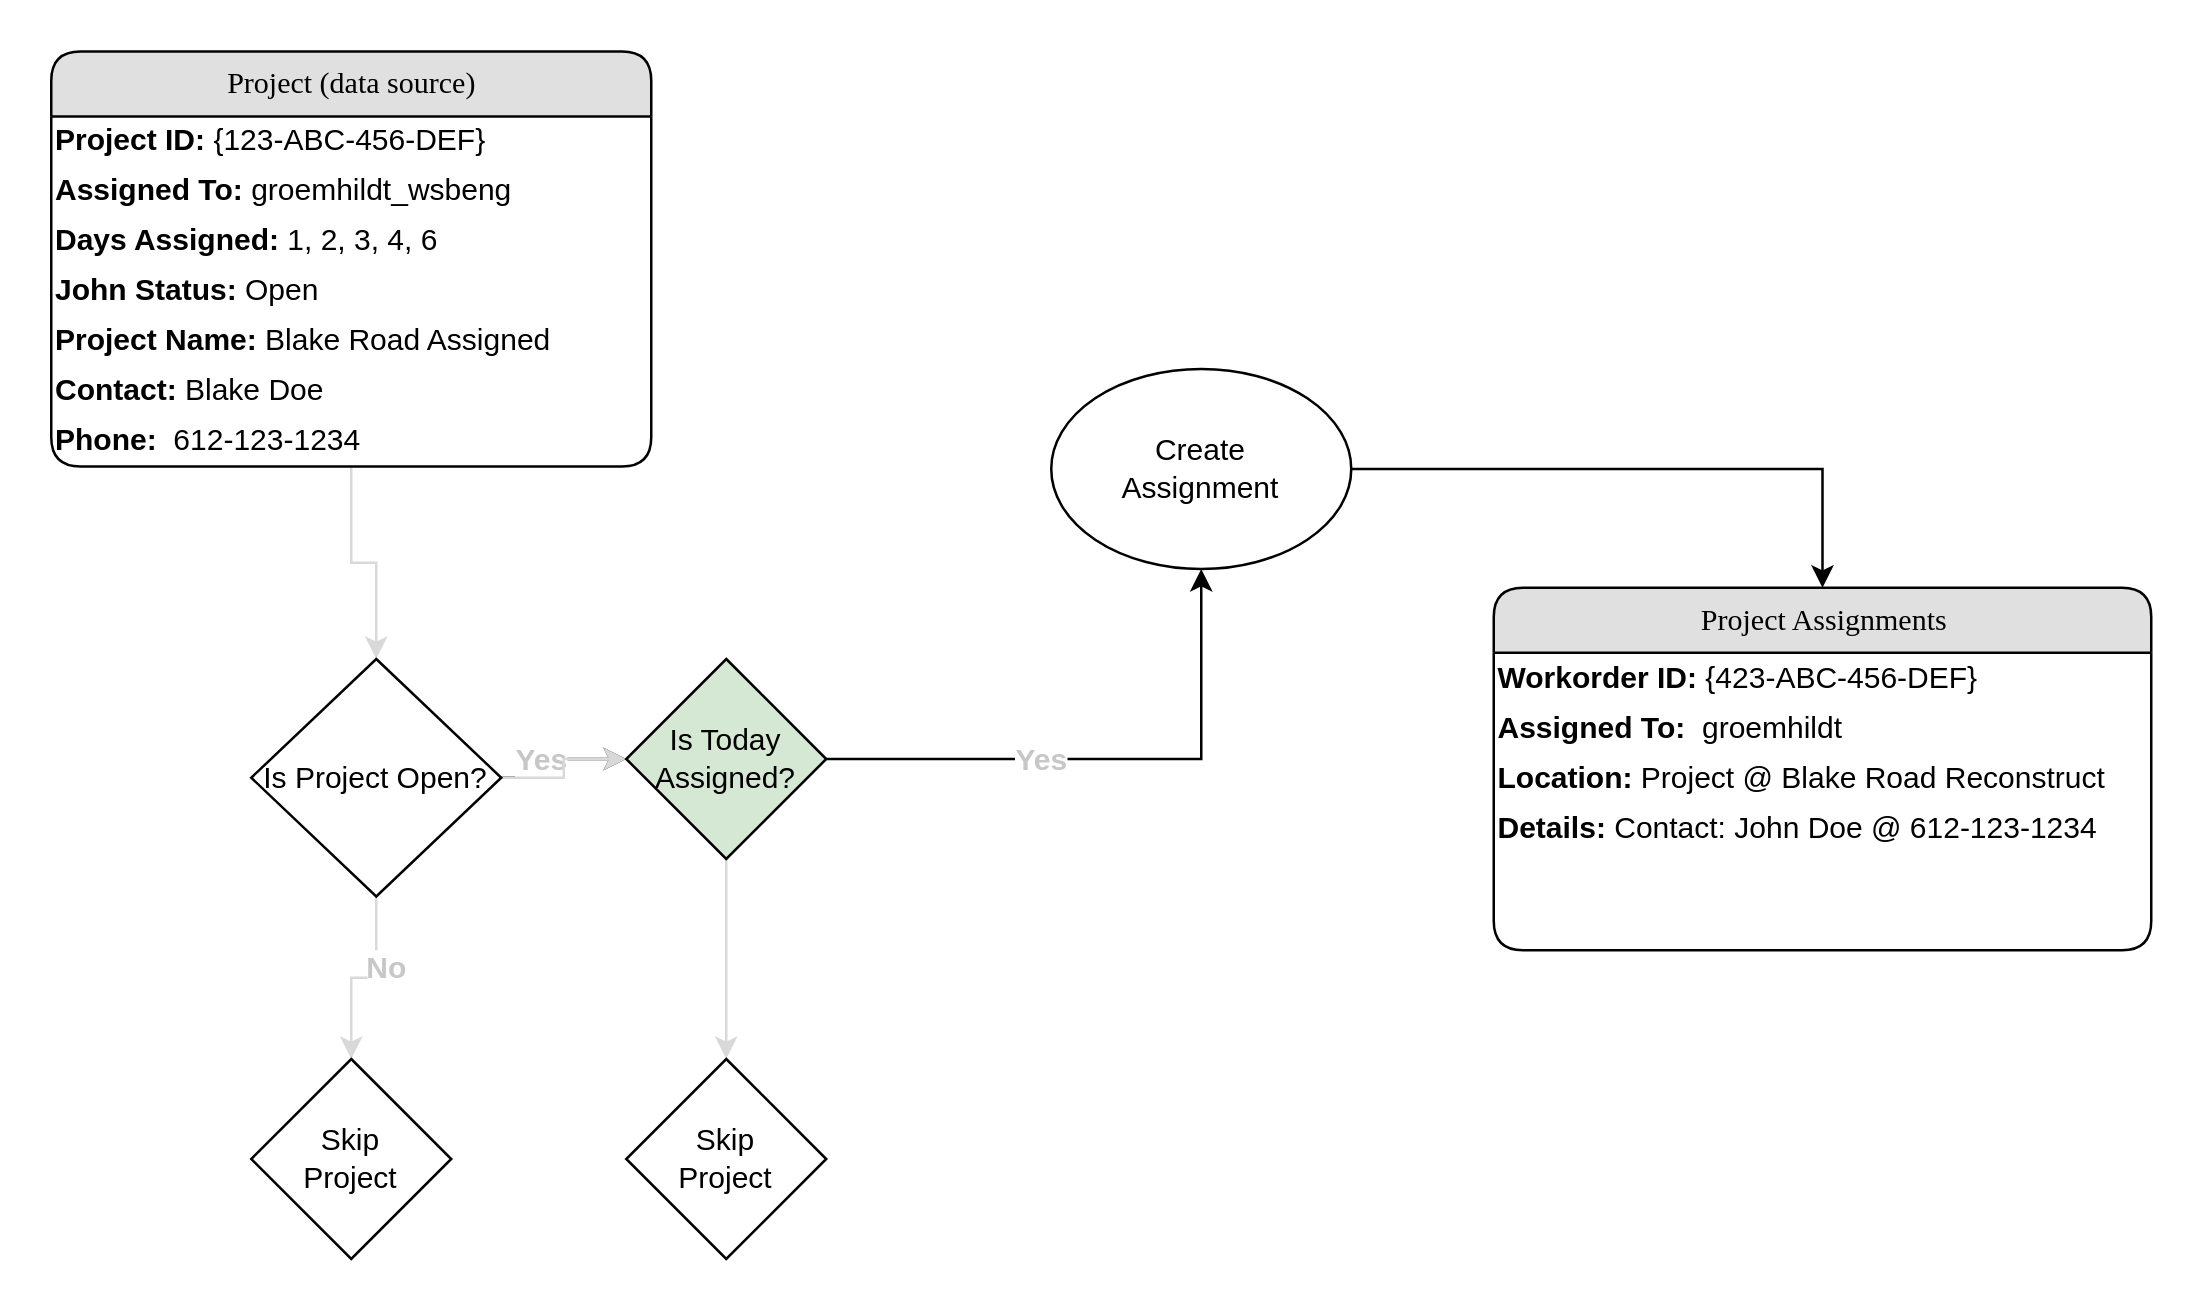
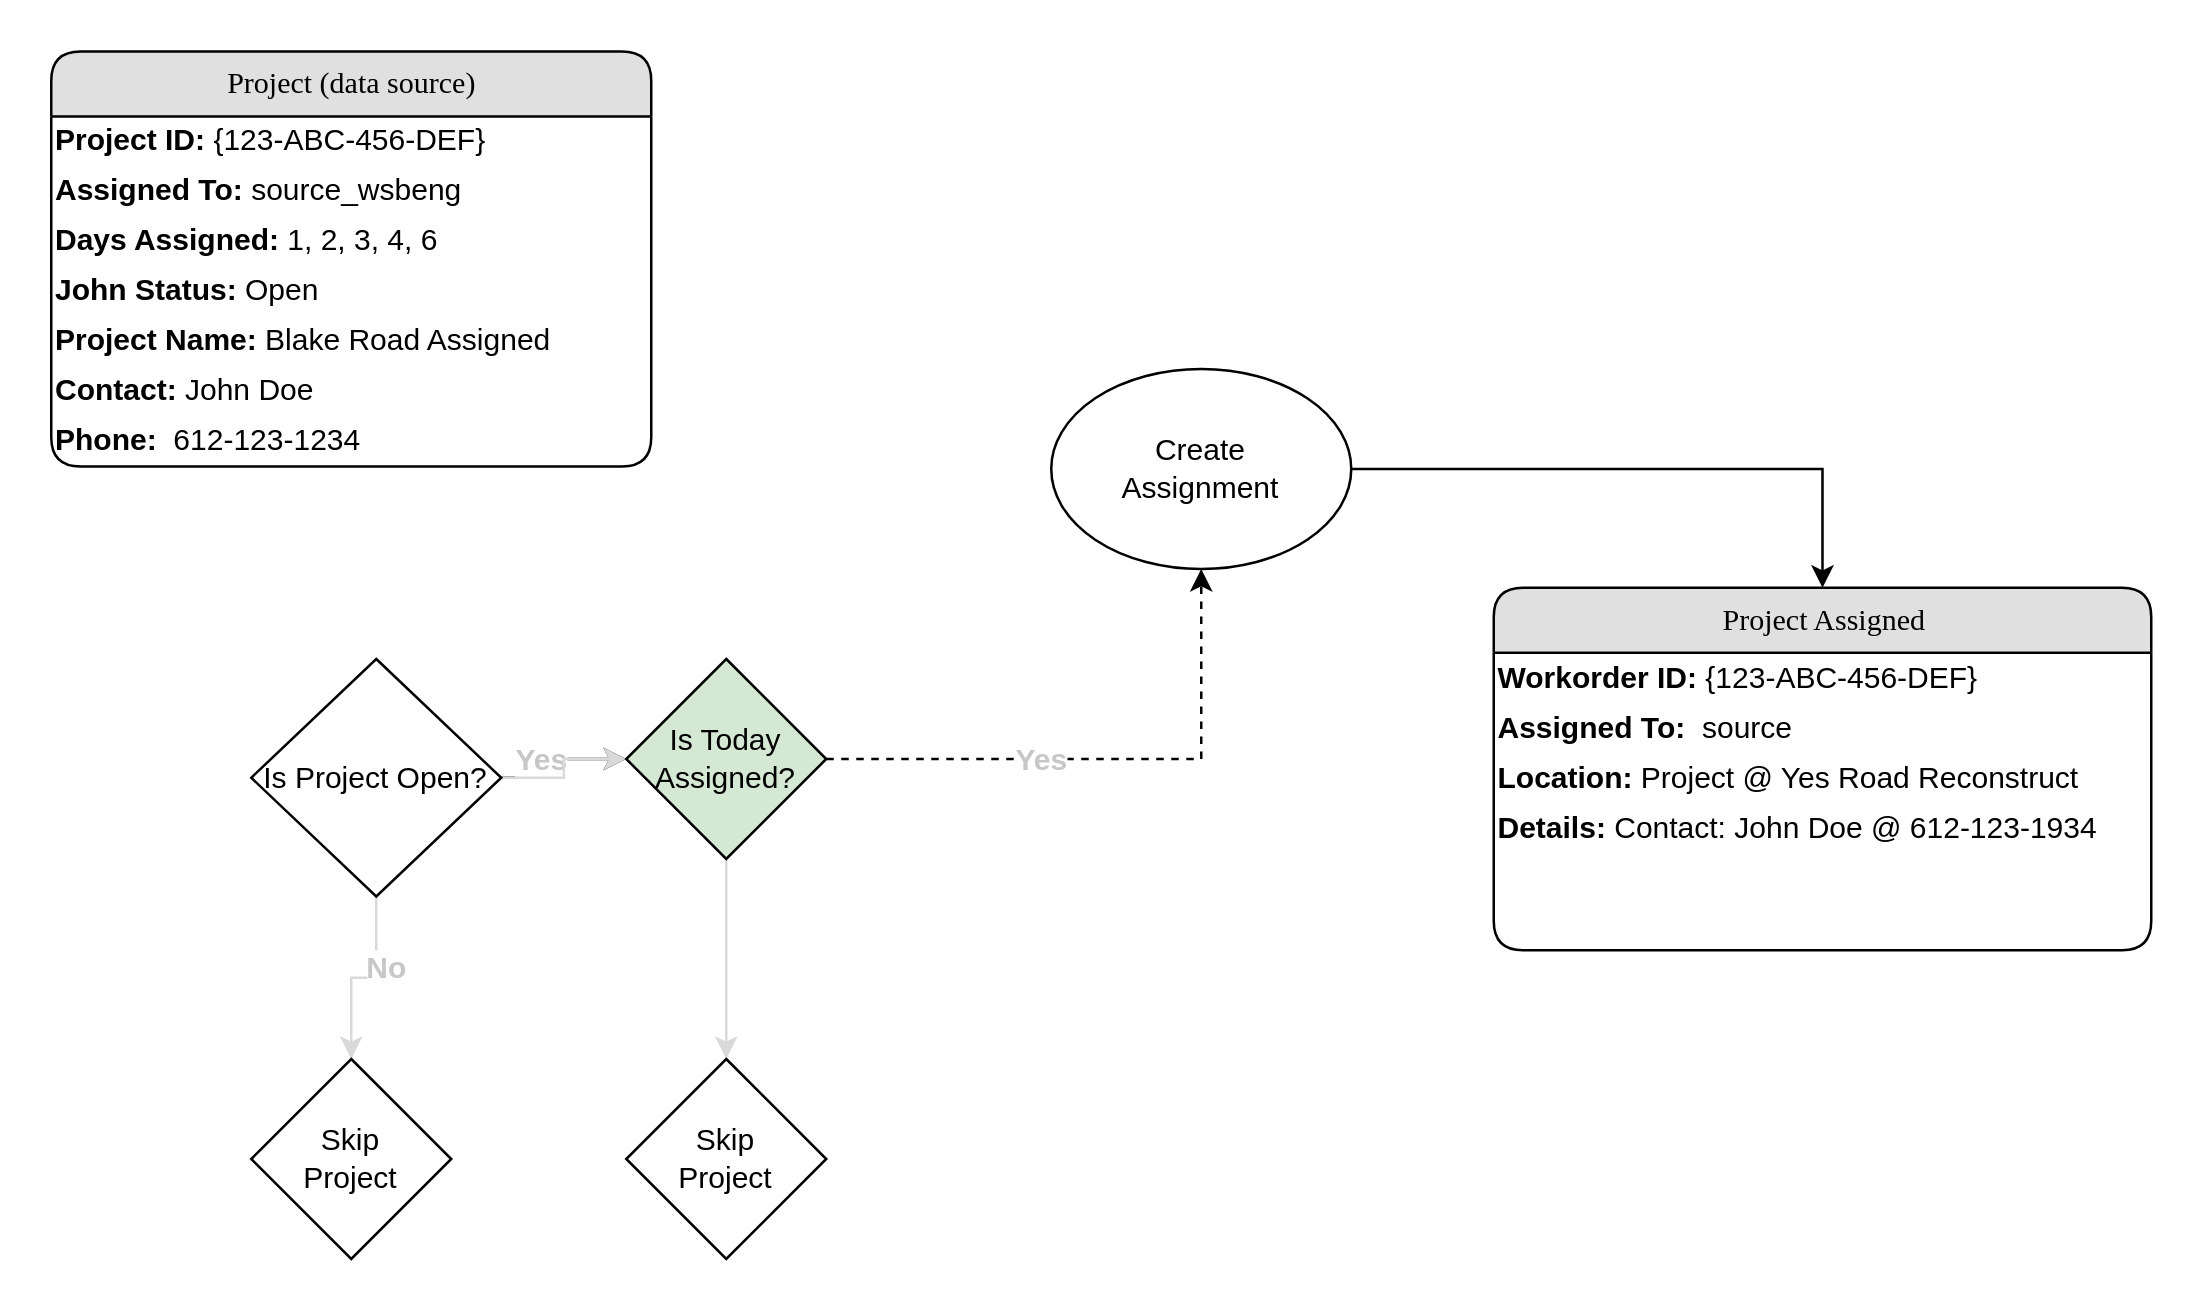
node "Assigned To: groemhildt_wsbeng": label "Assigned To: groemhildt_wsbeng" -> "Assigned To: source_wsbeng"
node "Contact: Blake Doe": label "Contact: Blake Doe" -> "Contact: John Doe"
edge "Project (data source)" -> "Is Project Open?": removed
node "Project Assignments": label "Project Assignments" -> "Project Assigned"
node "Workorder ID: {423-ABC-456-DEF}": label "Workorder ID: {423-ABC-456-DEF}" -> "Workorder ID: {123-ABC-456-DEF}"
node "Assigned To: groemhildt": label "Assigned To: groemhildt" -> "Assigned To: source"
edge "Is Today Assigned?" -> "Create Assignment": style solid -> dashed
node "Location: Project @ Blake Road Reconstruct": label "Location: Project @ Blake Road Reconstruct" -> "Location: Project @ Yes Road Reconstruct"
node "Details: Contact: John Doe @ 612-123-1234": label "Details: Contact: John Doe @ 612-123-1234" -> "Details: Contact: John Doe @ 612-123-1934"
